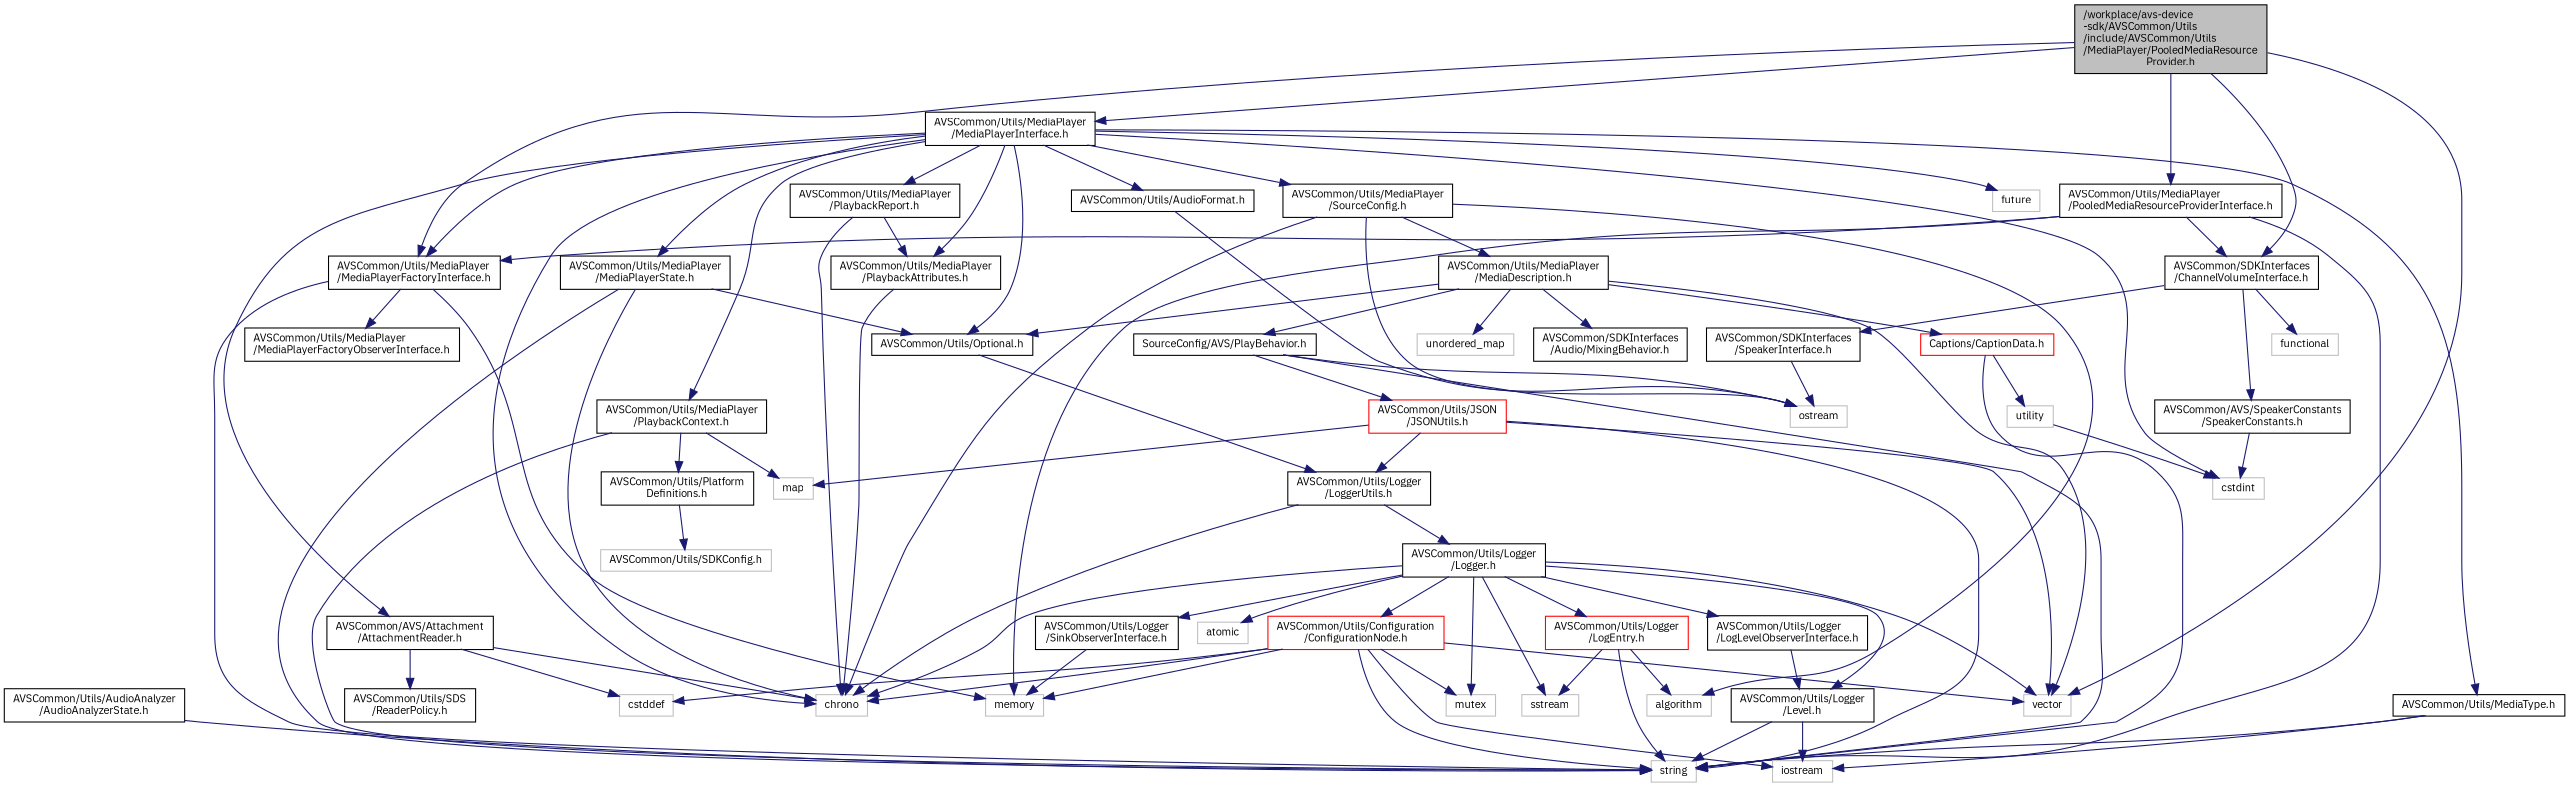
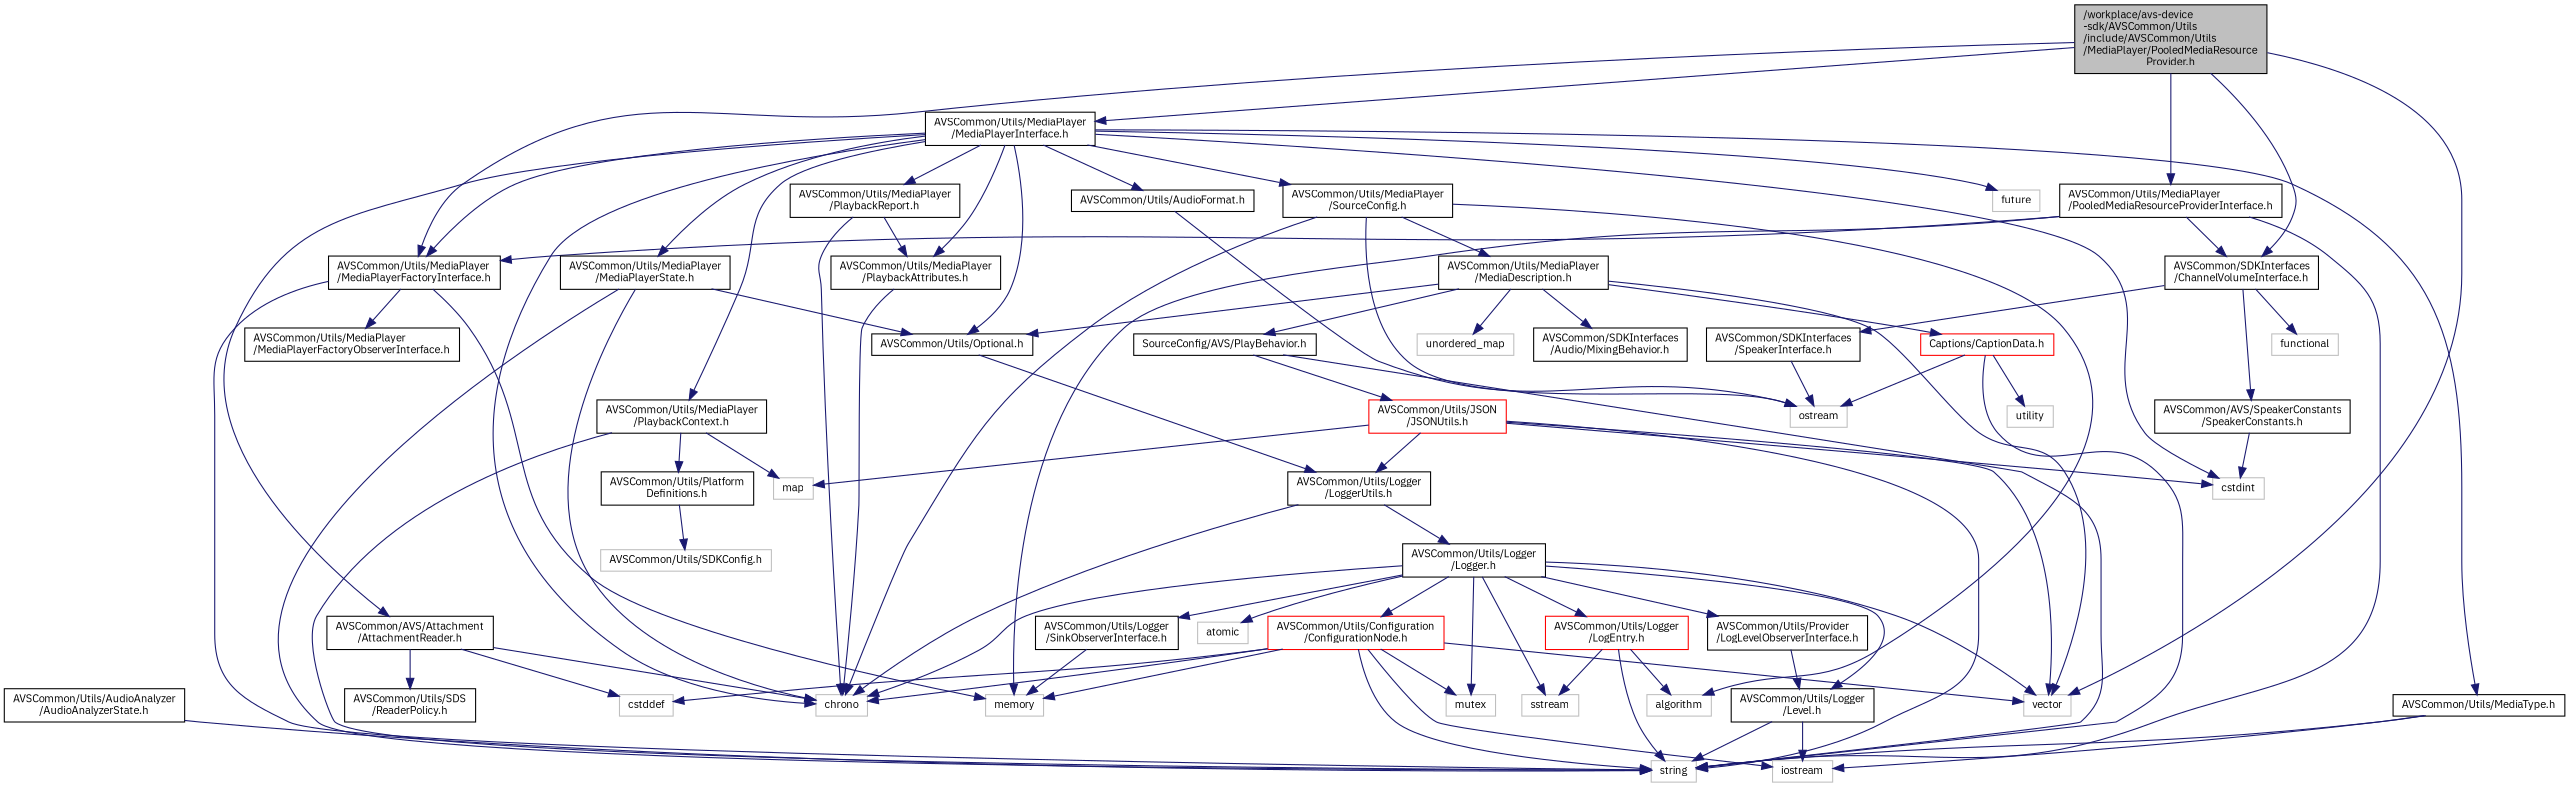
edge "SourceConfig/AVS/PlayBehavior.h" -> "ostream": now "Captions/CaptionData.h" -> "ostream"
edge "utility" -> "cstdint": now "AVSCommon/Utils/JSON /JSONUtils.h" -> "cstdint"
node "AVSCommon/Utils/Logger /LogLevelObserverInterface.h": label "AVSCommon/Utils/Logger /LogLevelObserverInterface.h" -> "AVSCommon/Utils/Provider /LogLevelObserverInterface.h"
